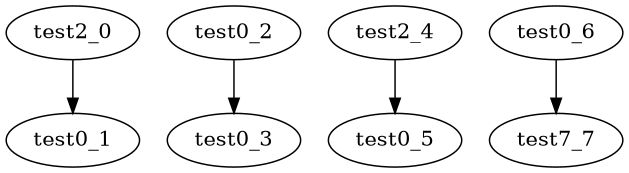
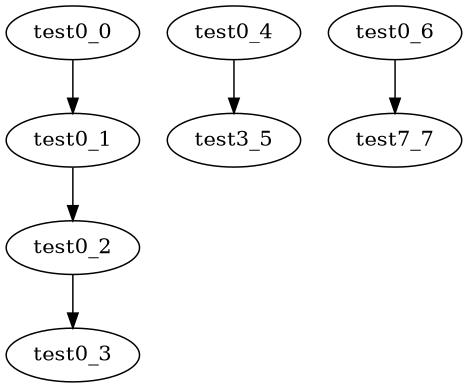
node "test2_0": label "test2_0" -> "test0_0"
node "test2_4": label "test2_4" -> "test0_4"
node "test0_5": label "test0_5" -> "test3_5"
edge "test0_1" -> "test0_2": added
